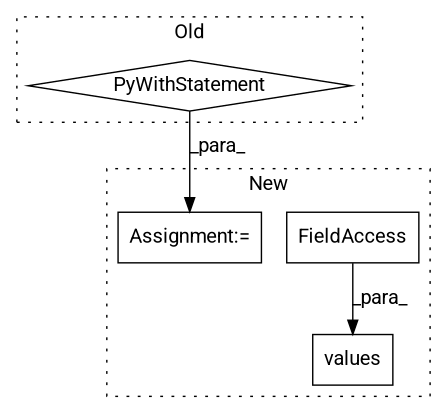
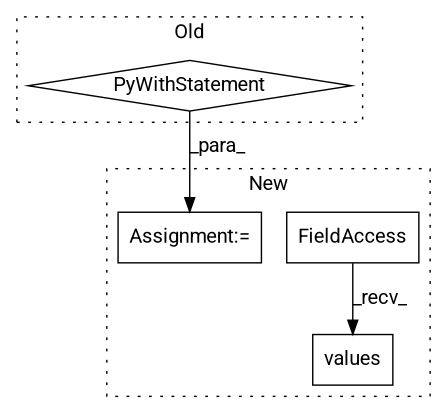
edge "FieldAccess" -> "values": label "_para_" -> "_recv_"
